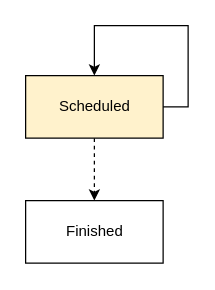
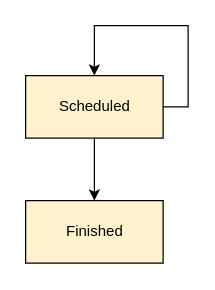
edge "Scheduled" -> "Finished": style dashed -> solid
node "Finished": fillcolor #ffffff -> #fff2cc
